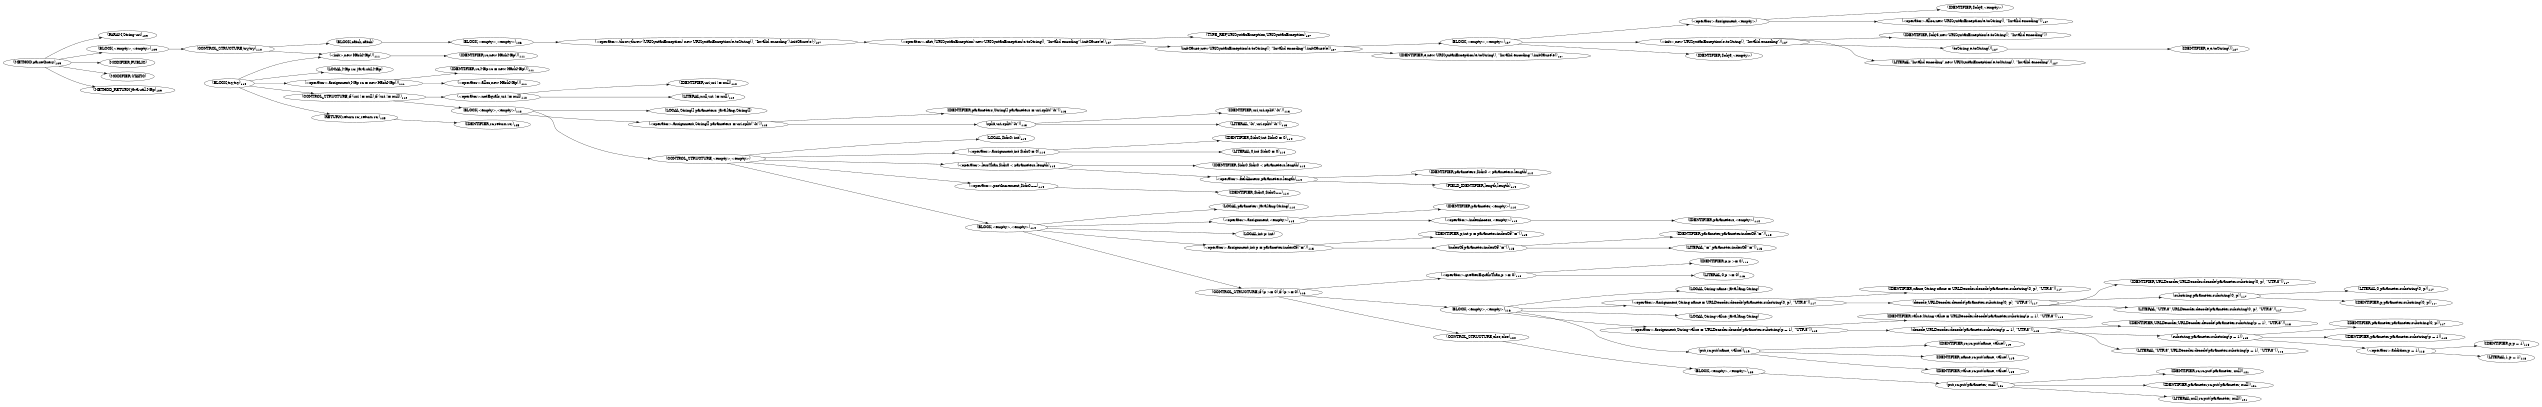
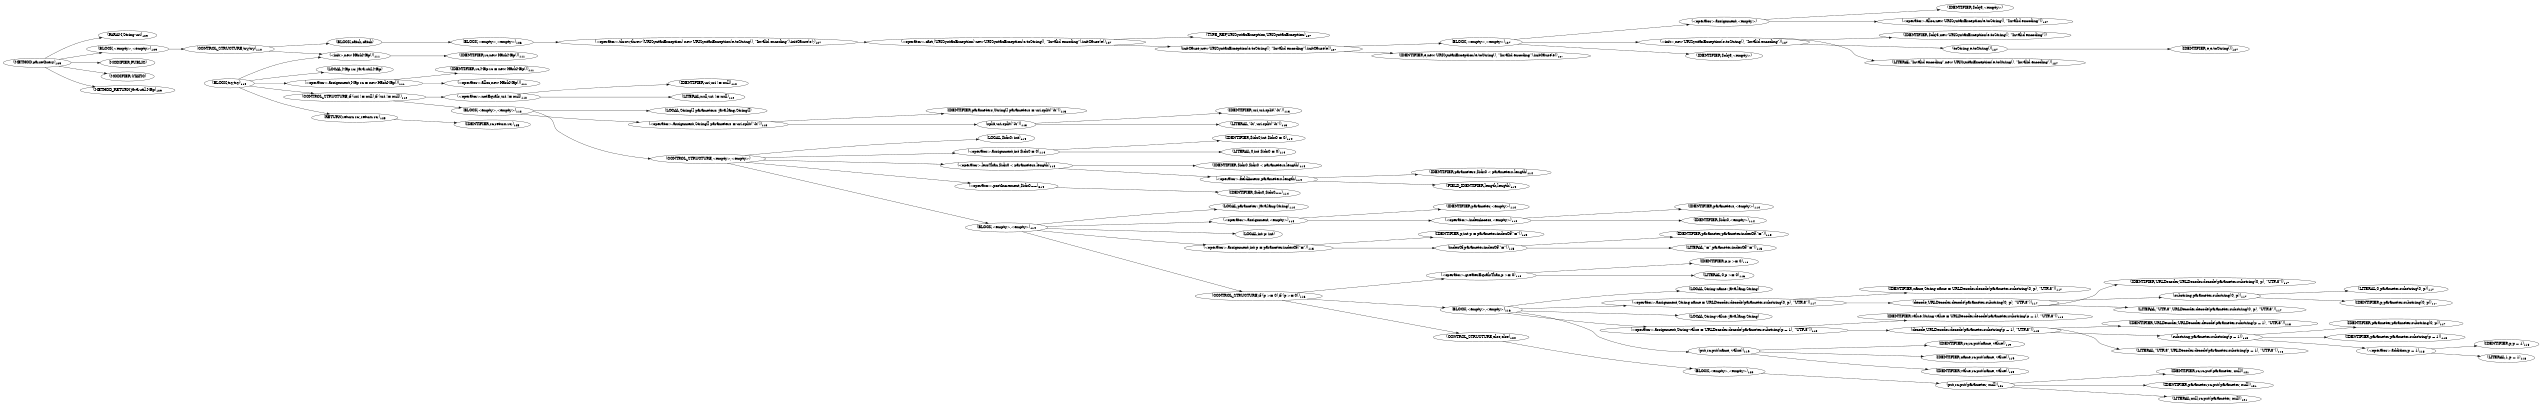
node "(<operator>.postIncrement,$idx0++)": text "114" -> "814"
node "(IDENTIFIER,$idx0,<empty>)": added
